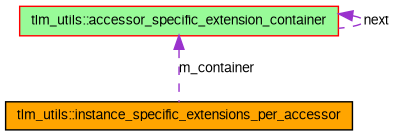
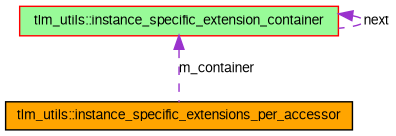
node "tlm_utils::accessor_specific_extension_container": label "tlm_utils::accessor_specific_extension_container" -> "tlm_utils::instance_specific_extension_container"
